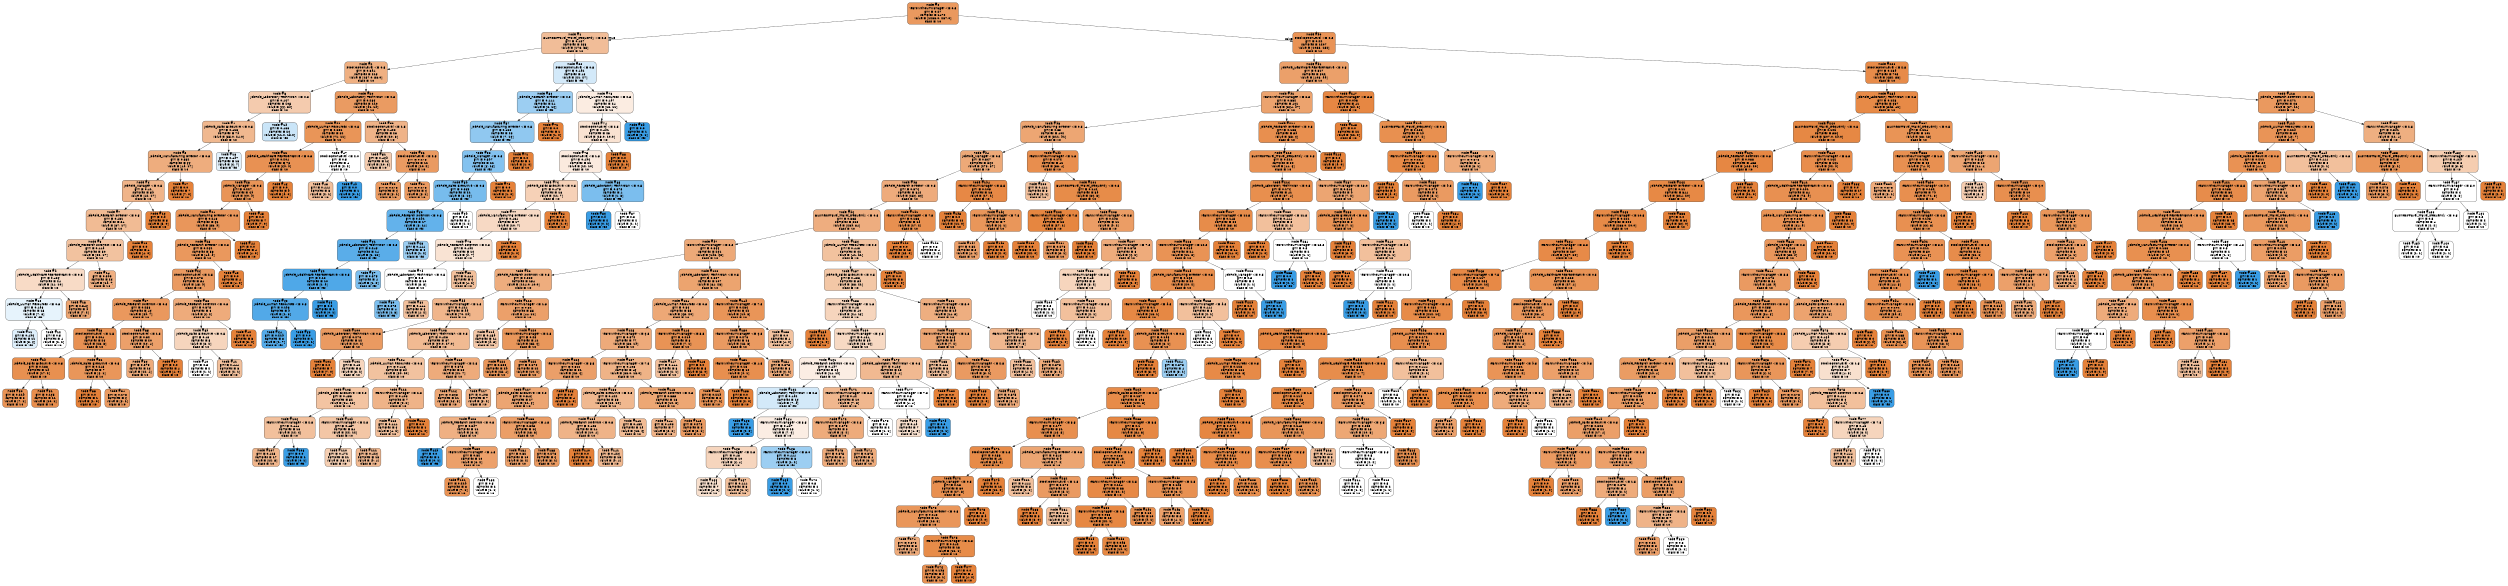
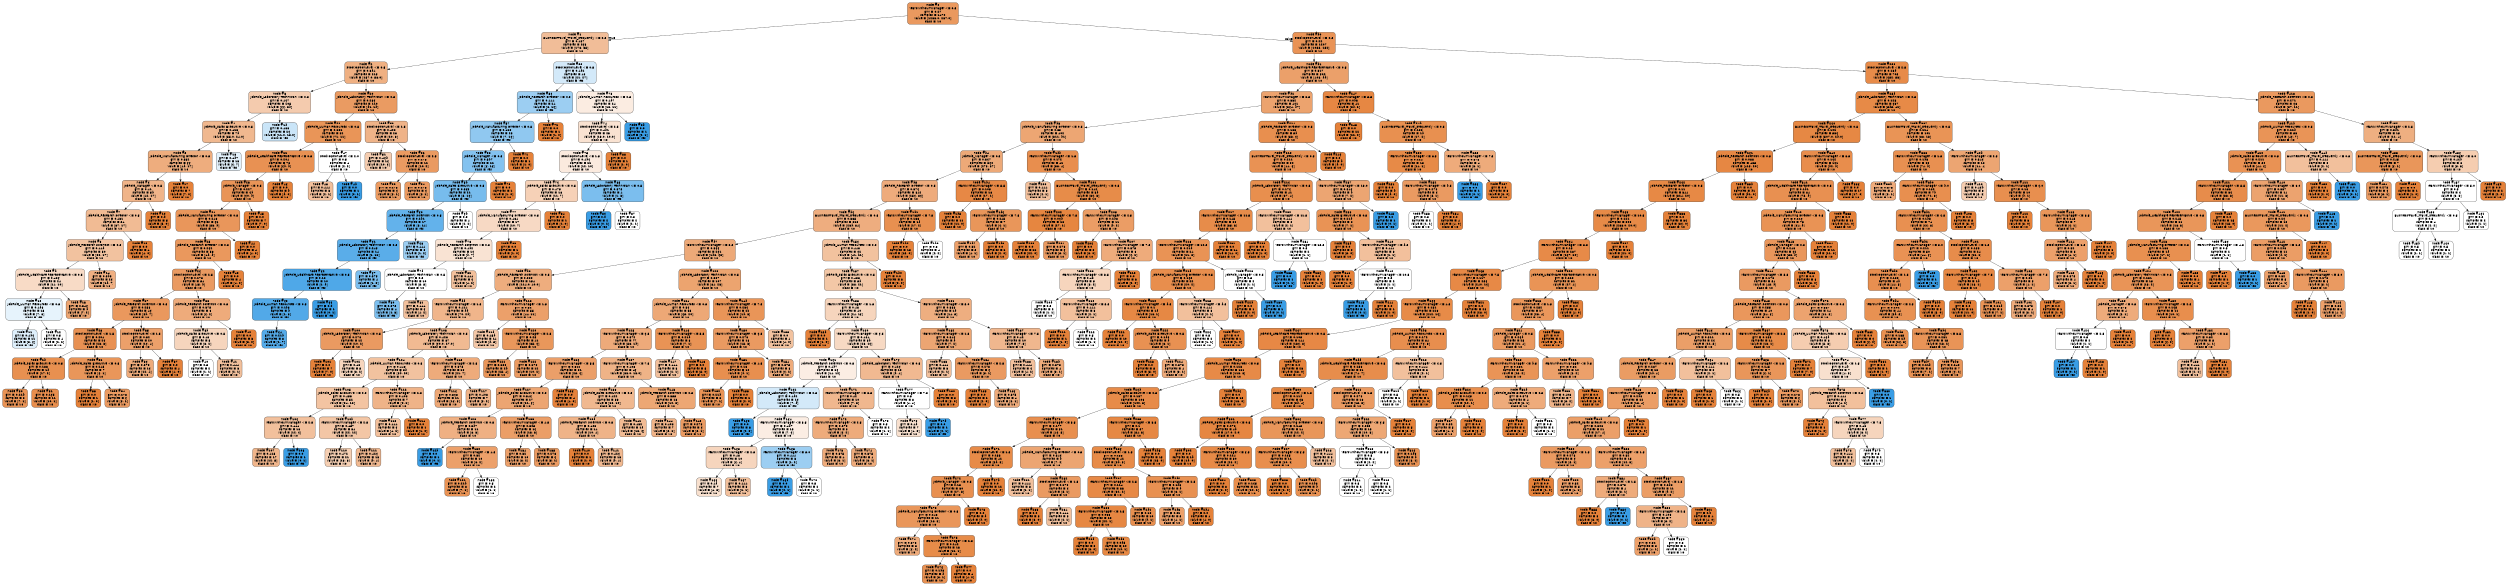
node "node #435 gini = 0.0 samples = 4 value = [4, 0] class = No": label "node #435 gini = 0.0 samples = 4 value = [4, 0] class = No" -> "node #435 class = 0.0 samples = 4 value = [4, 0] class = No"
node "node #406 gini = 0.375 samples = 6 value = [3, 1] class = No": label "node #406 gini = 0.375 samples = 6 value = [3, 1] class = No" -> "node #406 gini = 0.375 samples = 4 value = [3, 1] class = No"
node "node #65 gini = 0.0 samples = 1 value = [0, 1] class = Yes": removed
node "node #224 gini = 0.375 samples = 4 value = [3, 1] class = No": fillcolor #9ccef2 -> #eeab7b
node "node #433 gini = 0.444 samples = 3 value = [2, 1] gini = No": label "node #433 gini = 0.444 samples = 3 value = [2, 1] gini = No" -> "node #433 gini = 0.444 samples = 3 value = [2, 1] class = No"
